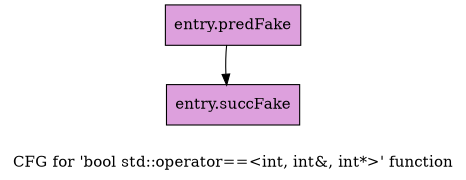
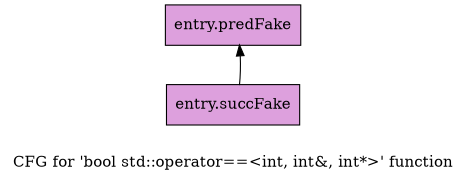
edge "entry.predFake" -> "entry.succFake": reversed
